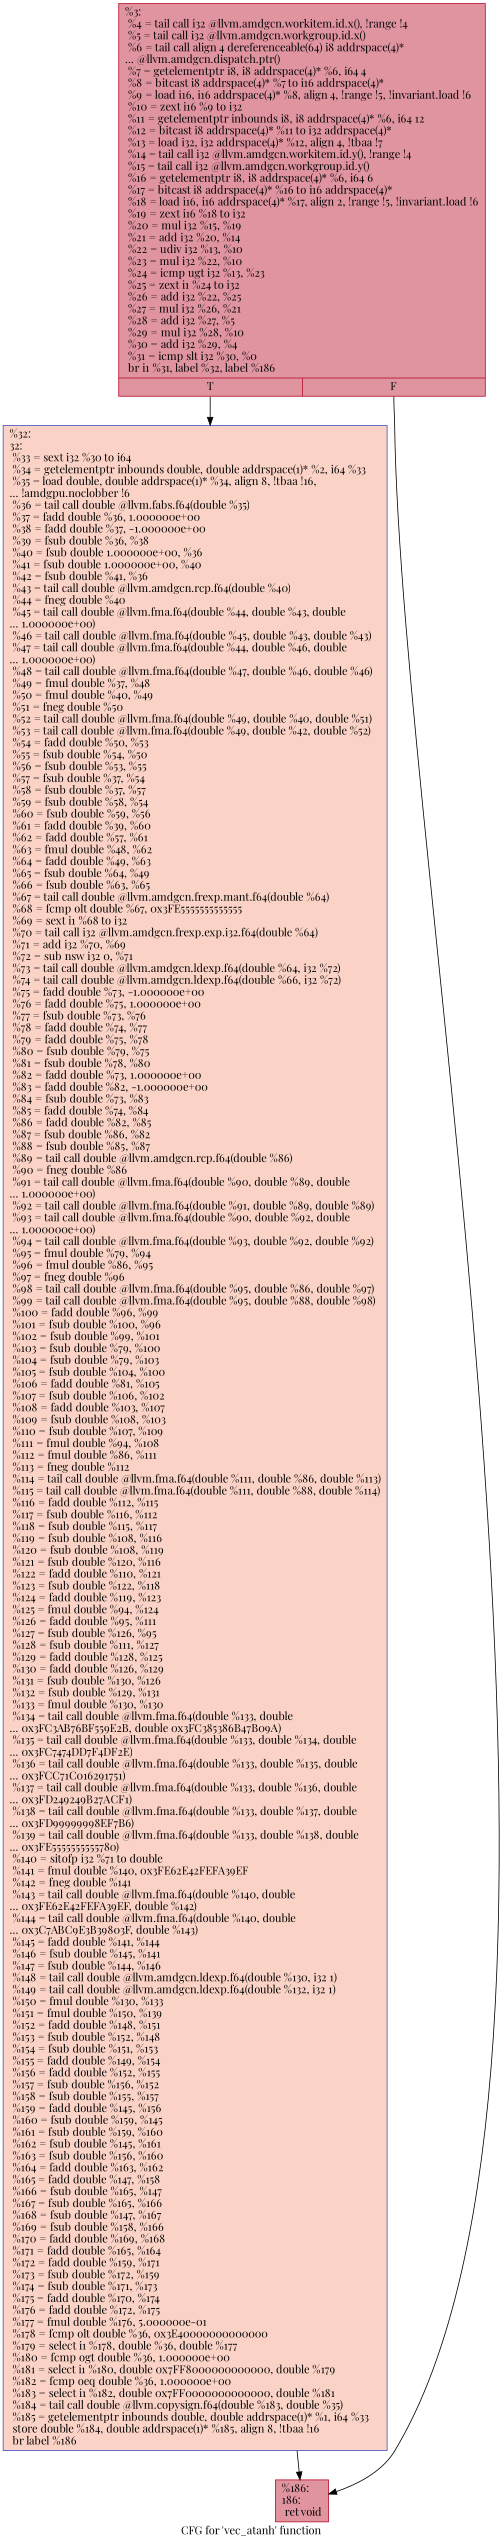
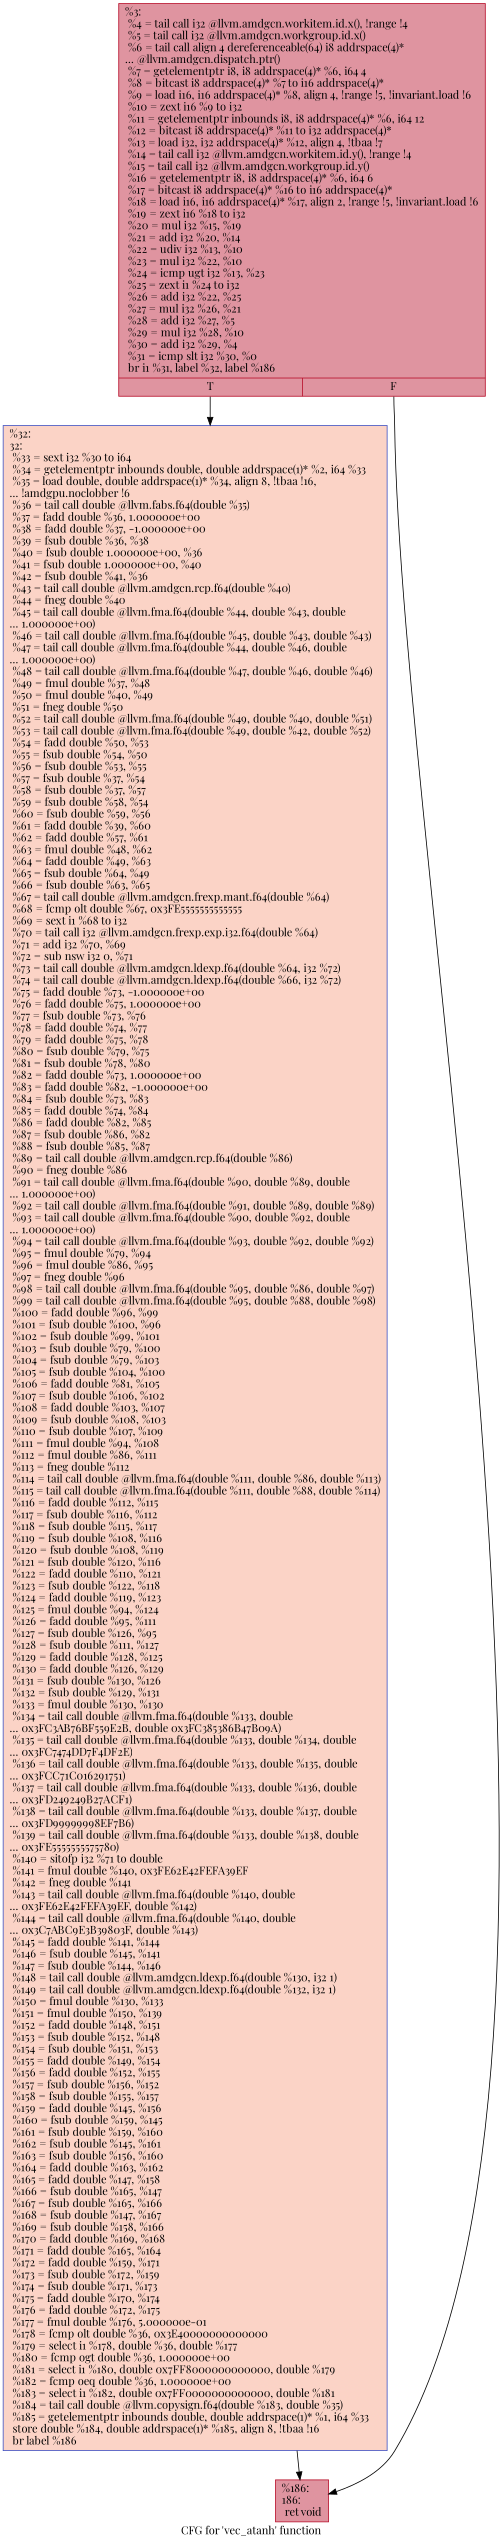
node "%32:": text "... 0x3FE5555555555780)" -> "... 0x3FE5555555575780)"
